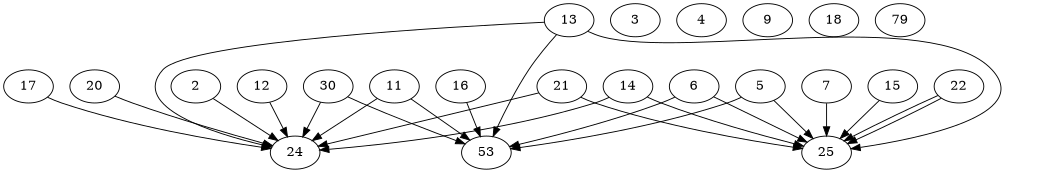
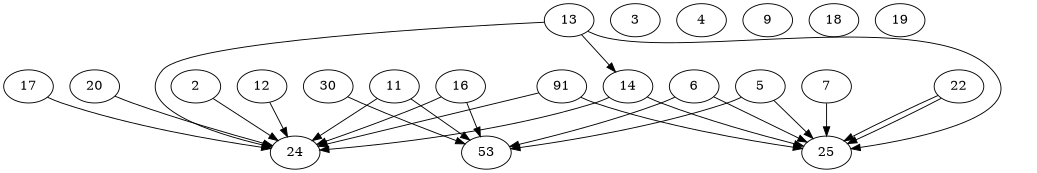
node "79": label "79" -> "19"
edge "13" -> "53": now "13" -> "14"
node "21": label "21" -> "91"
node "15": removed
edge "30" -> "24": now "16" -> "24"
